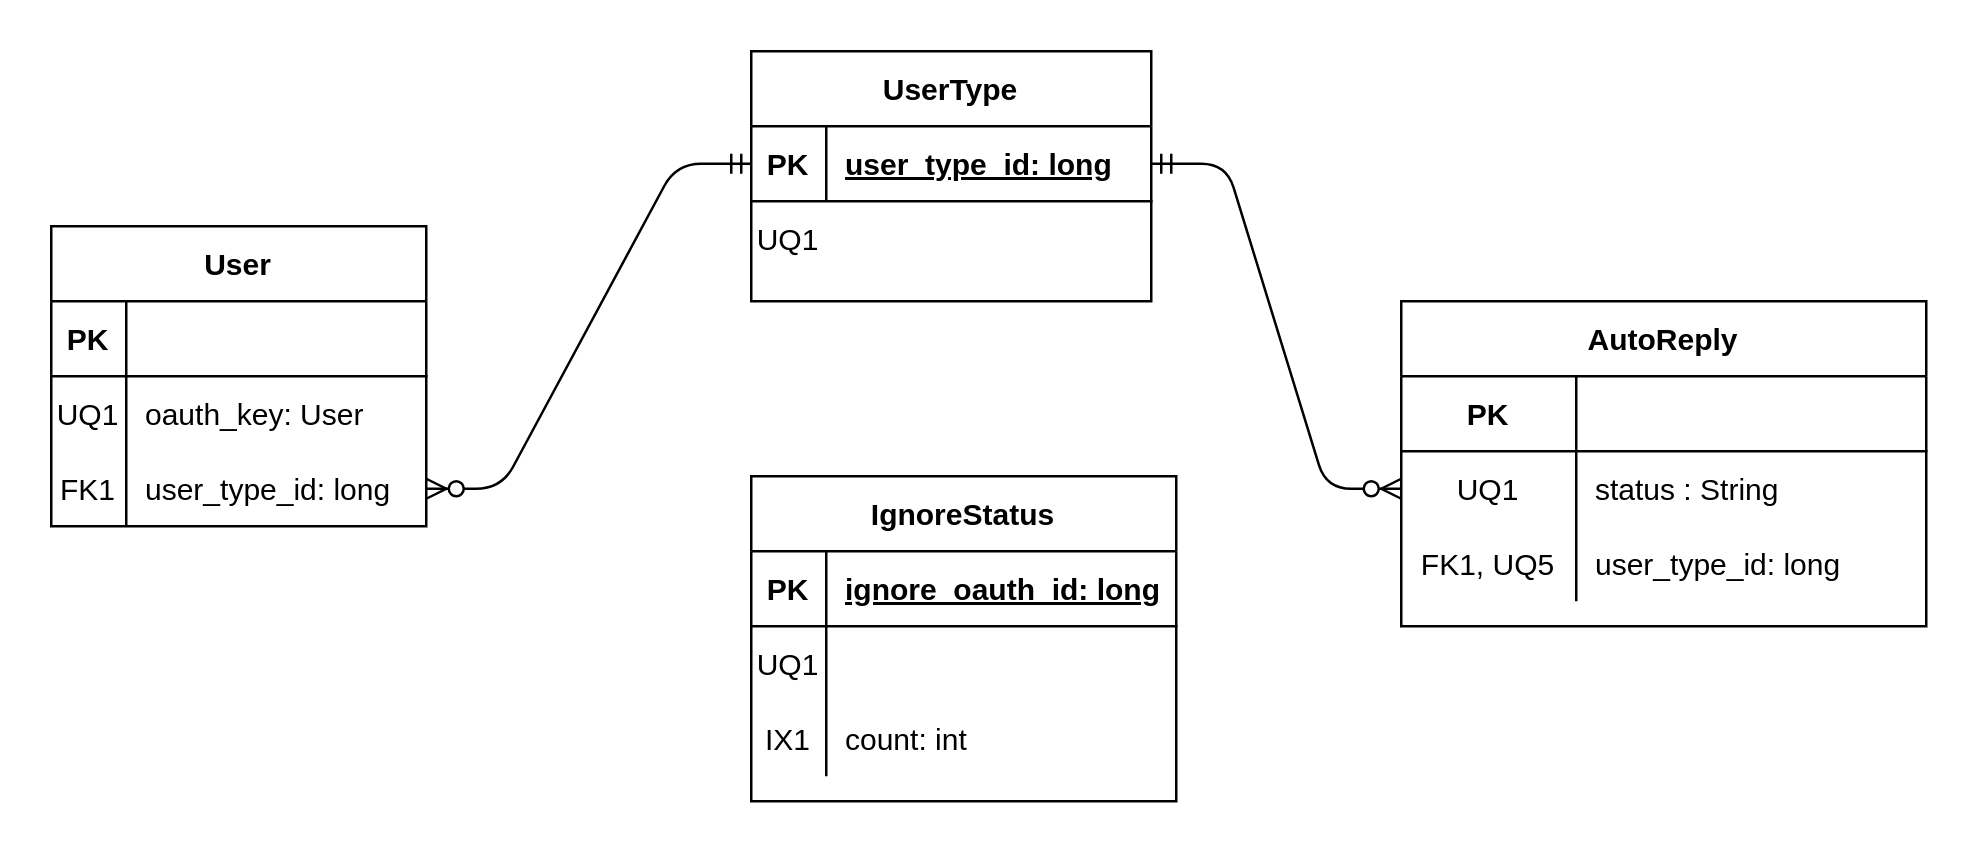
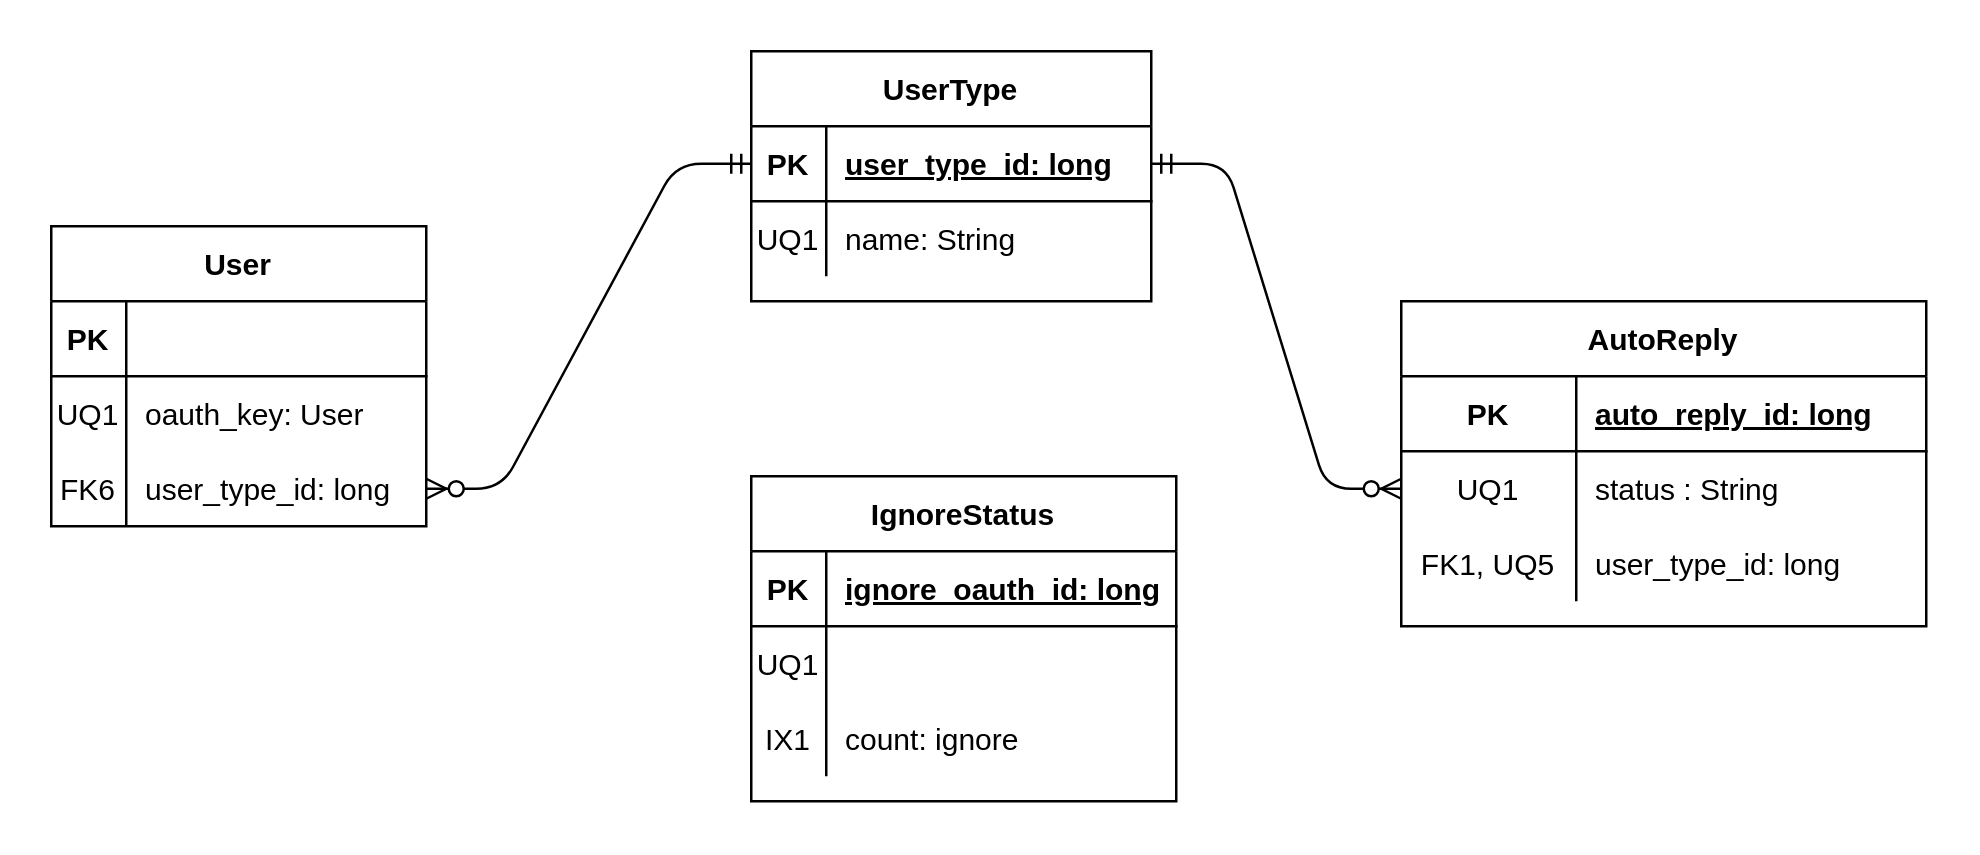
node "name: String": added
node "auto_reply_id: long": added
node "FK1": label "FK1" -> "FK6"
node "count: int": label "count: int" -> "count: ignore"
